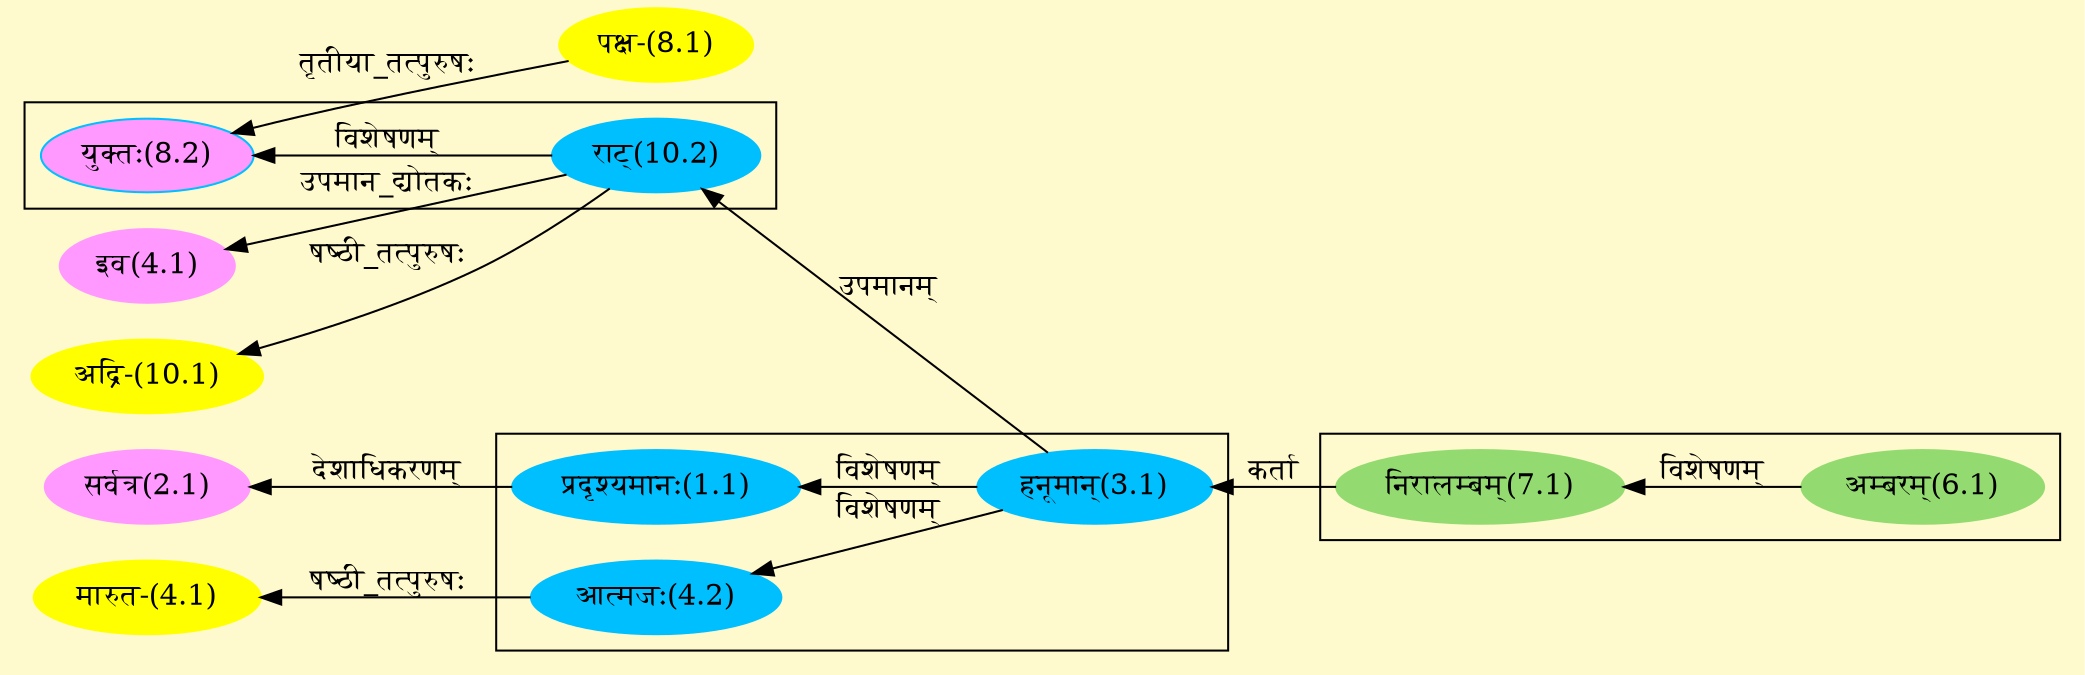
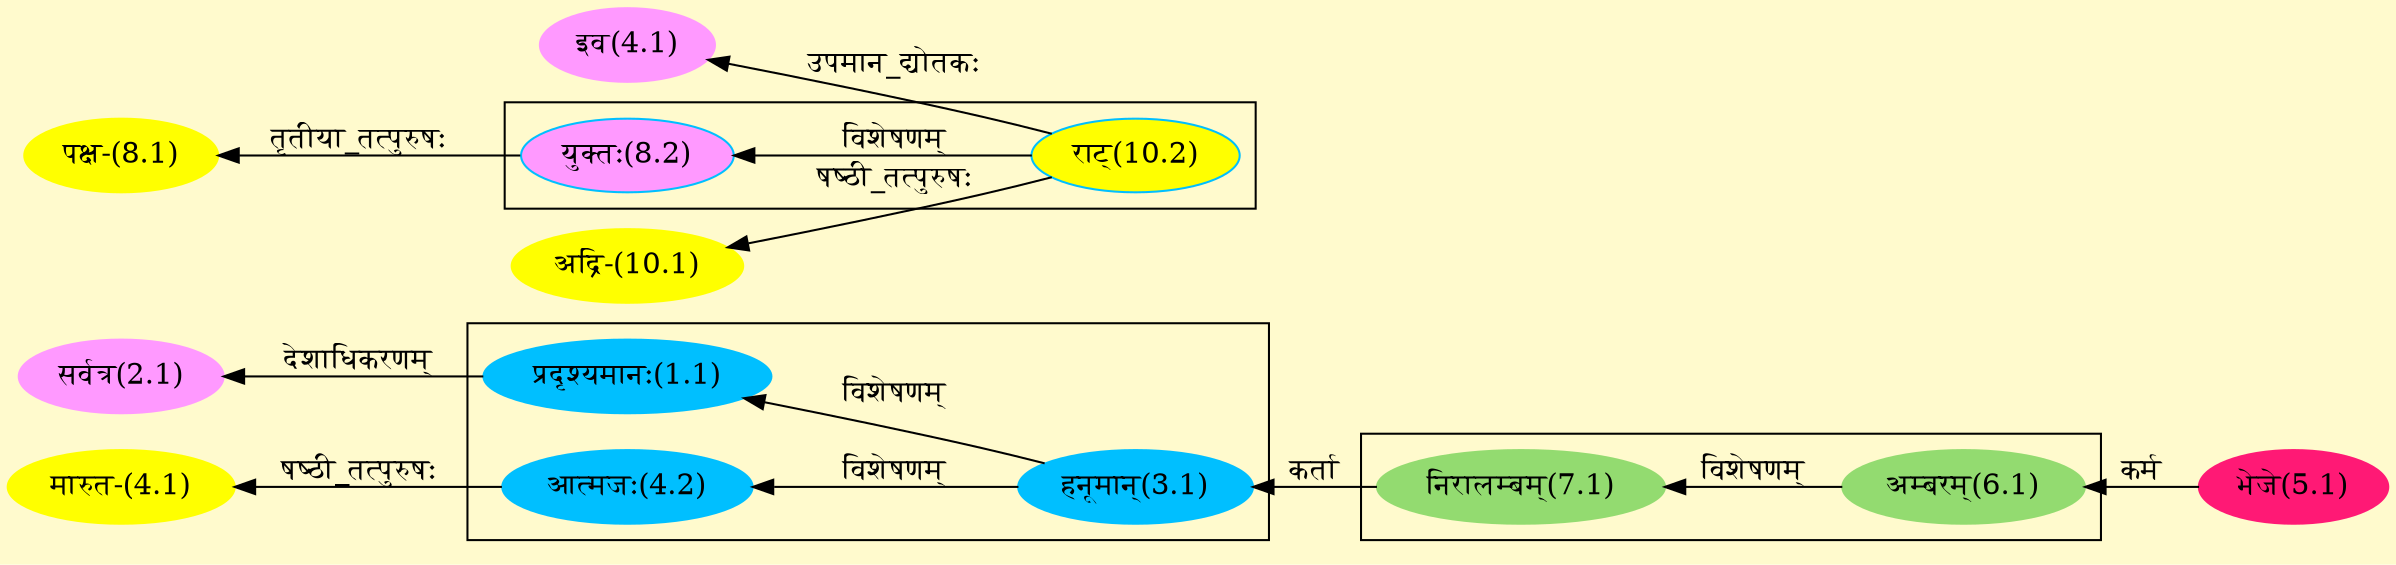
edge "पक्ष-(8.1)" -> "युक्तः(8.2)": reversed
node "राट्(10.2)": fillcolor #00bfff -> #ffff00
edge "हनूमान्(3.1)" -> "राट्(10.2)": removed, label "उपमानम्"
node "भेजे(5.1)": added
